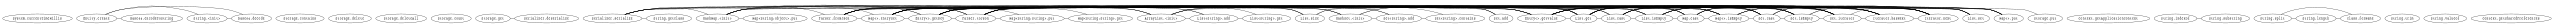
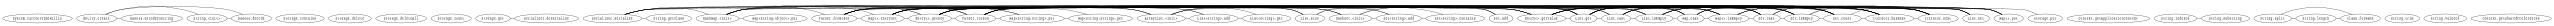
edge "HashMap.<init>" -- "Map<String,String>.put": added
node "Set.iterator": label "Set.iterator" -> "Set.count"
